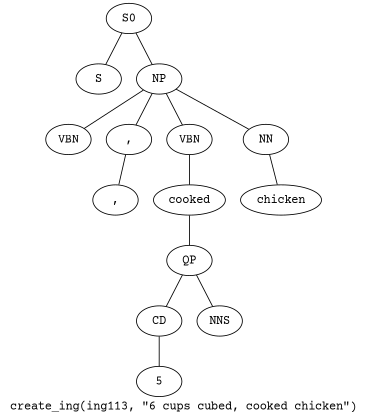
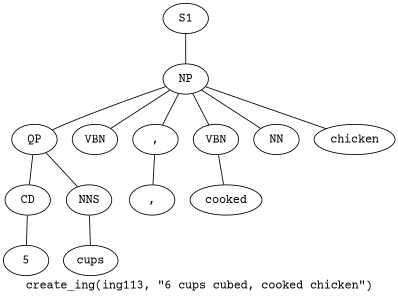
node "S0": label "S0" -> "S1"
node "S": removed
edge "NN" -- "chicken": now "NP" -- "chicken"
edge "cooked" -- "QP": now "NP" -- "QP"
node "cups": added
